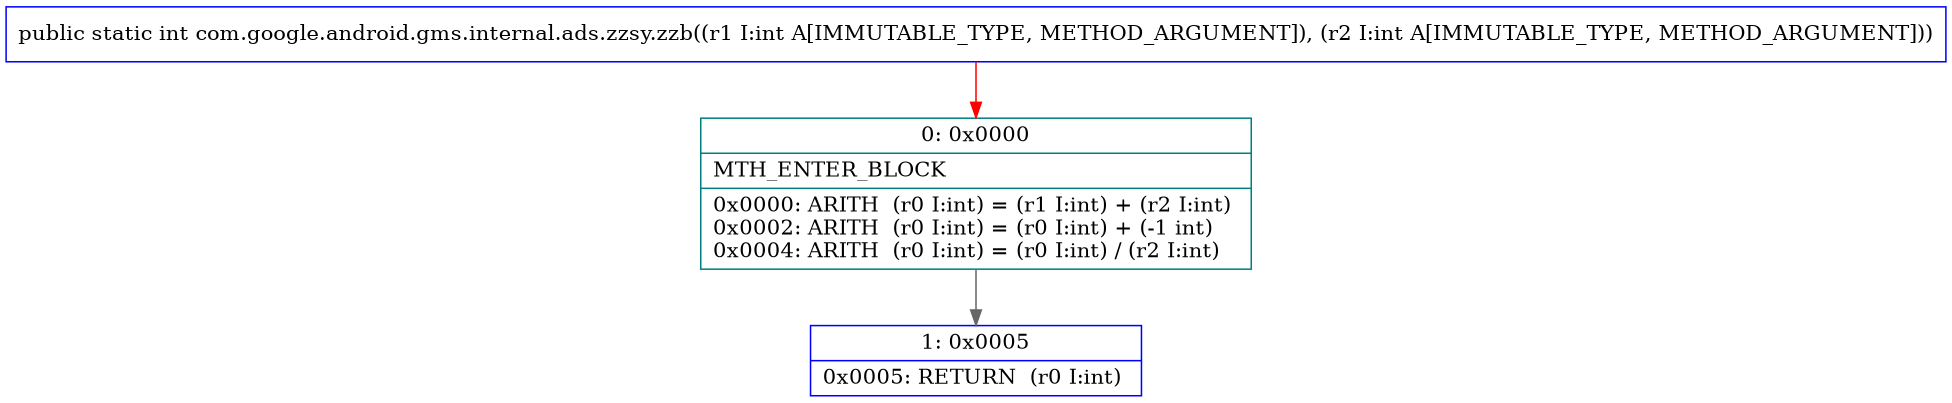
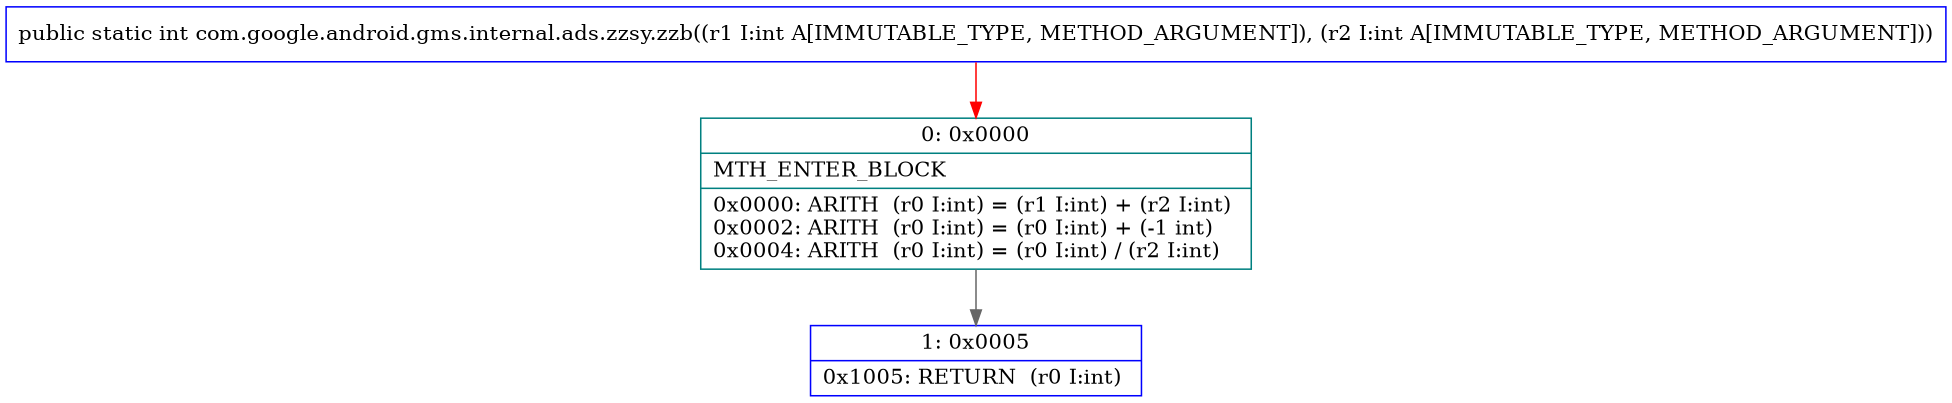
node "1: 0x0005": text "0x0005: RETURN  (r0 I:int)" -> "0x1005: RETURN  (r0 I:int)"
